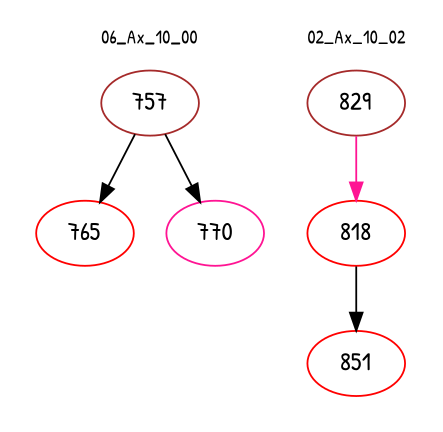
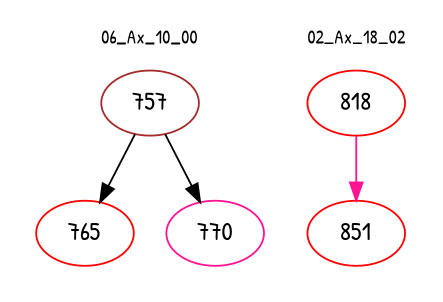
cluster "02_Ax_10_02": label "02_Ax_10_02" -> "02_Ax_18_02"
node "829": removed
edge "818" -> "851": color black -> deeppink
